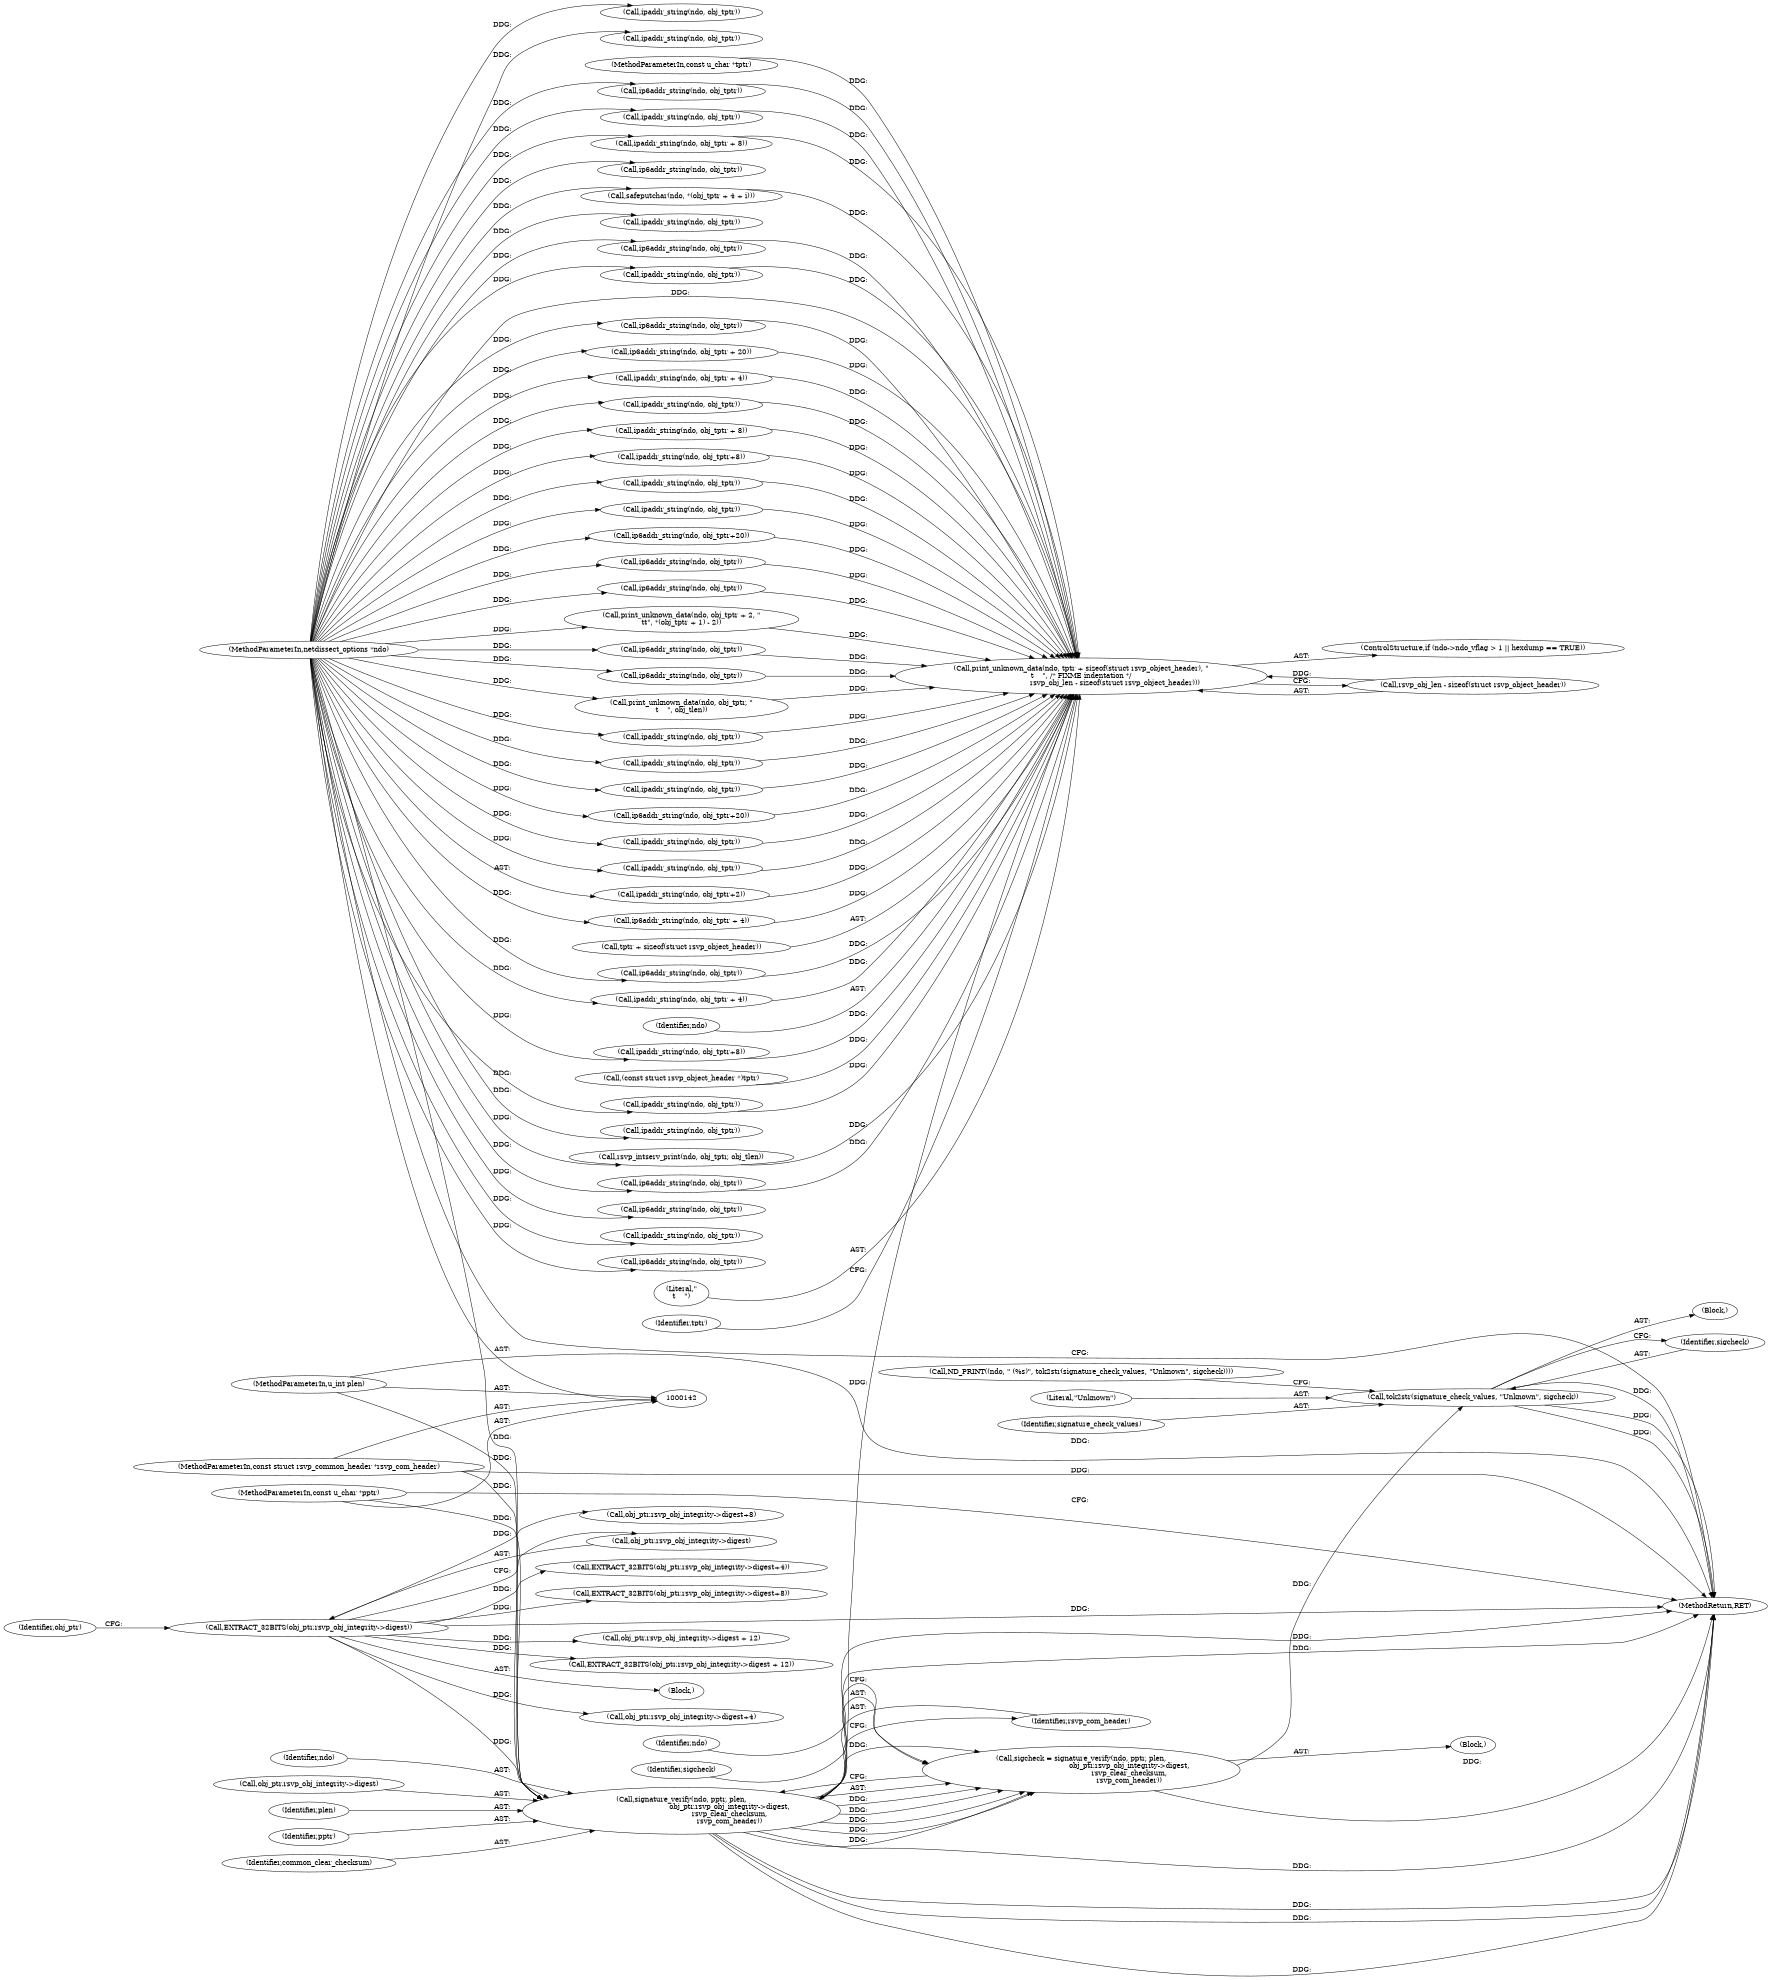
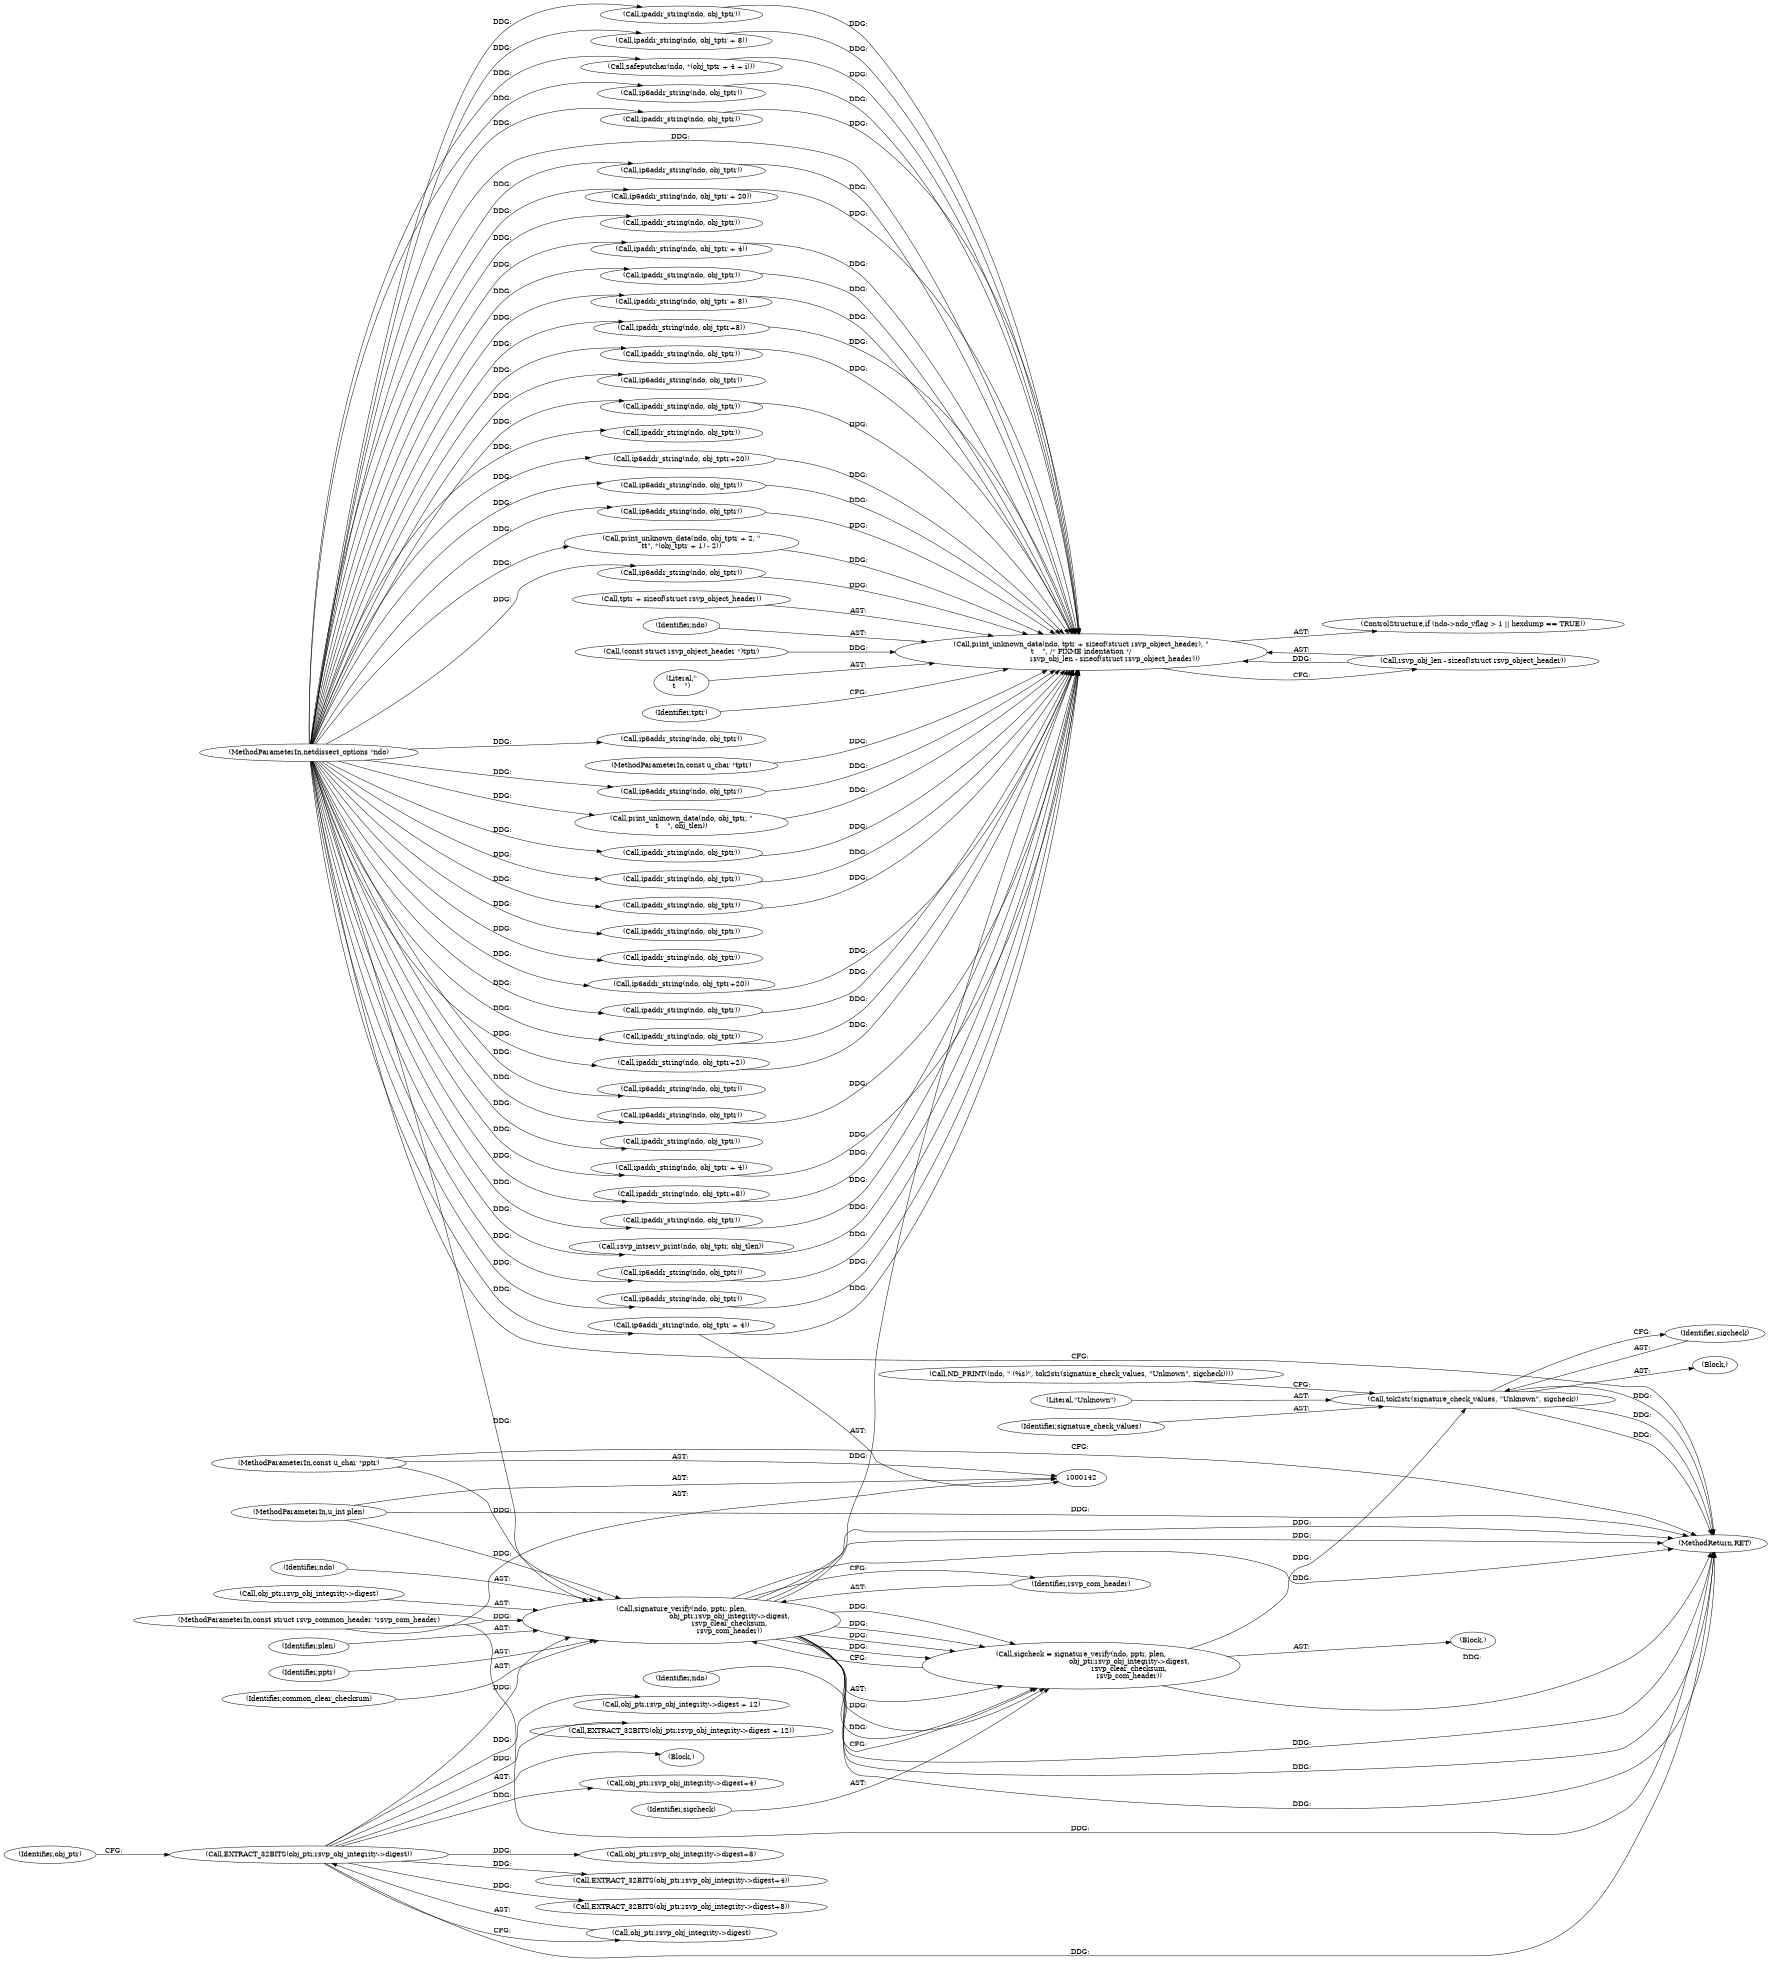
edge "(MethodParameterIn,netdissect_options *ndo)" -> "(Call,ipaddr_string(ndo, obj_tptr+2))": label "AST: " -> "DDG: "
edge "(MethodParameterIn,netdissect_options *ndo)" -> "1000142": now "(Call,ip6addr_string(ndo, obj_tptr + 4))" -> "1000142"
